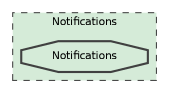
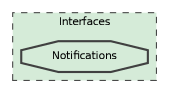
cluster "Notifications": label "Notifications" -> "Interfaces"
